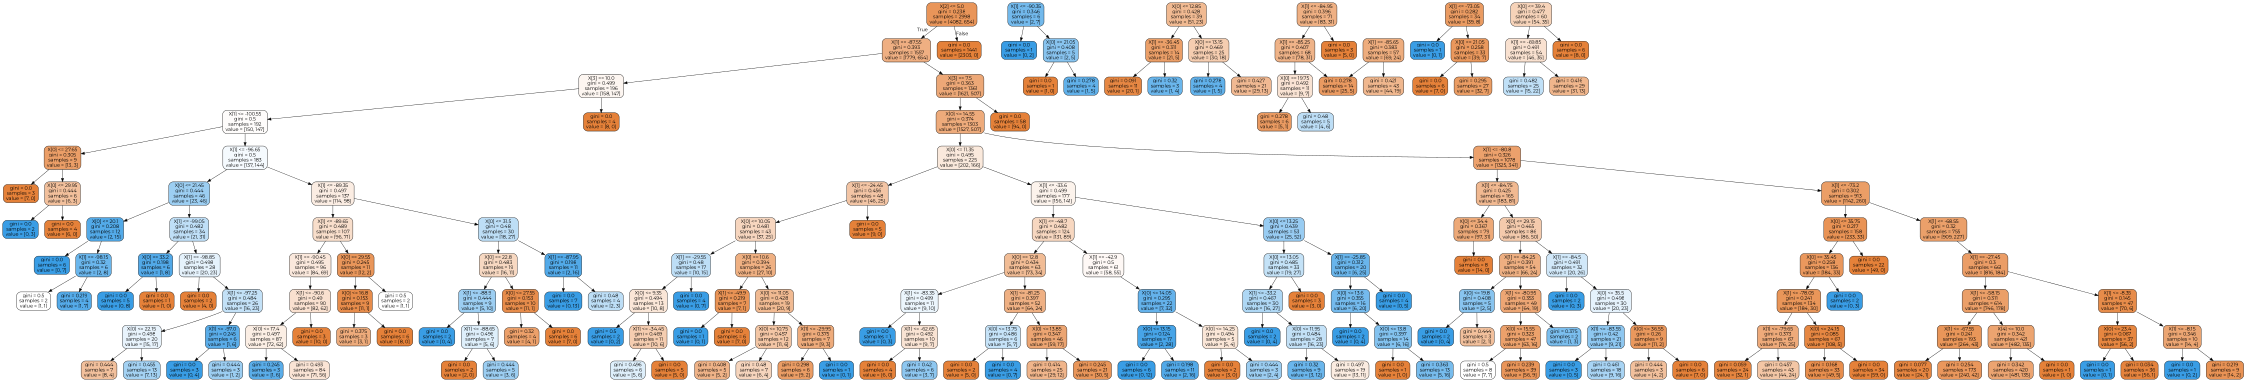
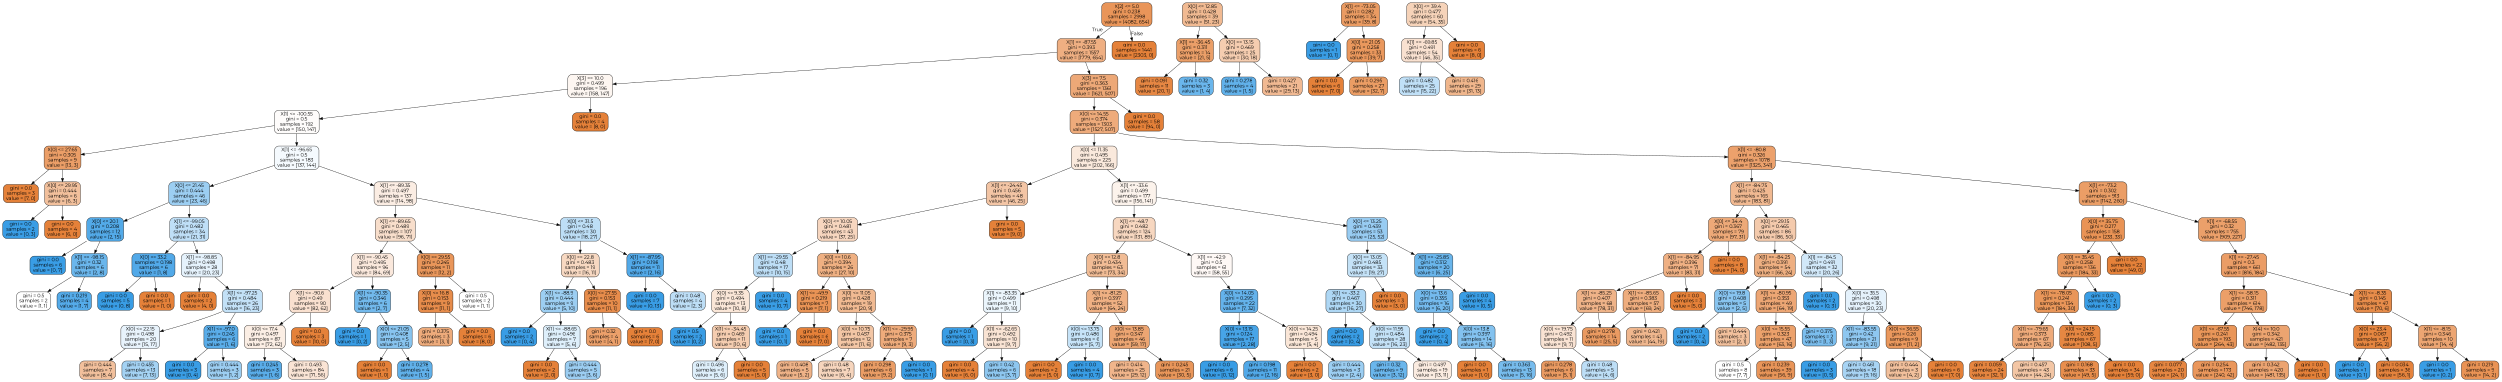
edge "X[0] <= 34.4 gini = 0.367 samples = 79 value = [97, 31]" -> "X[1] <= -84.95 gini = 0.396 samples = 71 value = [83, 31]": added
node "X[0] <= 33.2 gini = 0.198 samples = 6 value = [1, 8]": label "X[0] <= 33.2 gini = 0.198 samples = 6 value = [1, 8]" -> "X[0] <= 33.2 samples = 0.198 samples = 6 value = [1, 8]"
edge "X[1] <= -90.45 gini = 0.495 samples = 96 value = [84, 69]" -> "X[1] <= -90.35 gini = 0.346 samples = 6 value = [2, 7]": added
